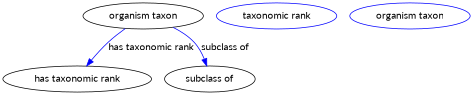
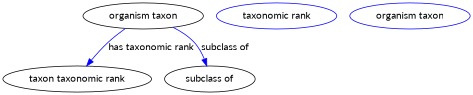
node "has taxonomic rank": label "has taxonomic rank" -> "taxon taxonomic rank"
